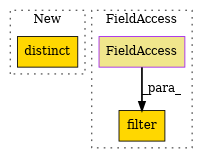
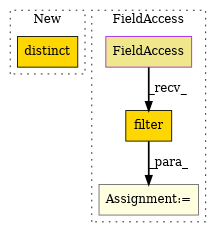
edge "FieldAccess" -> "filter": label "_para_" -> "_recv_"
node "Assignment:=": added
